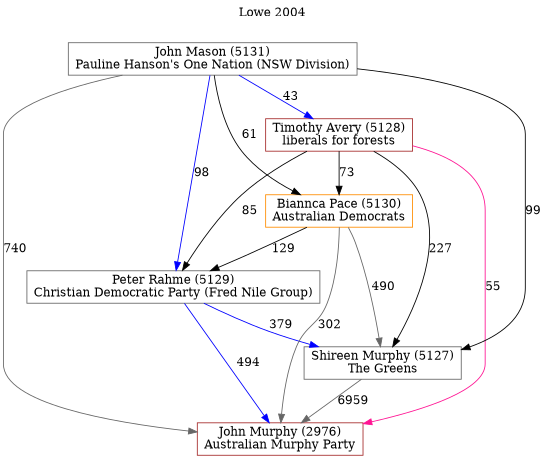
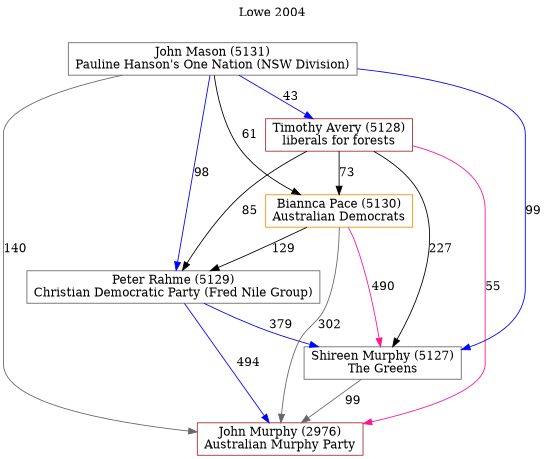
edge "John Mason (5131) Pauline Hanson's One Nation (NSW Division)" -> "Shireen Murphy (5127) The Greens": color black -> blue
edge "John Mason (5131) Pauline Hanson's One Nation (NSW Division)" -> "John Murphy (2976) Australian Murphy Party": label "740" -> "140"
edge "Biannca Pace (5130) Australian Democrats" -> "Shireen Murphy (5127) The Greens": color gray40 -> deeppink
edge "Shireen Murphy (5127) The Greens" -> "John Murphy (2976) Australian Murphy Party": label "6959" -> "99"
